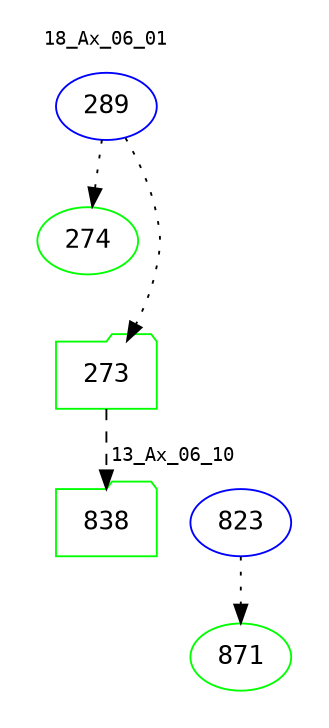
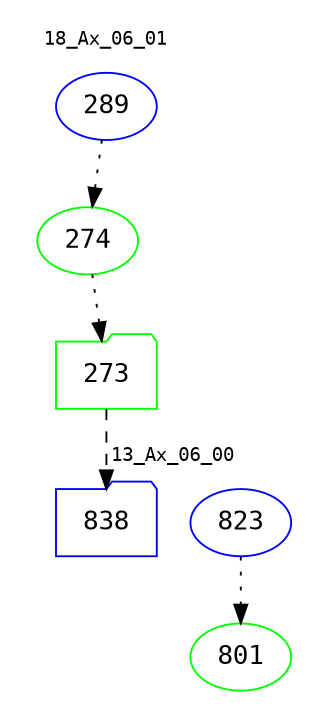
edge "289" -> "273": now "274" -> "273"
cluster "13_Ax_06_10": label "13_Ax_06_10" -> "13_Ax_06_00"
node "838": color green -> blue
node "871": label "871" -> "801"
